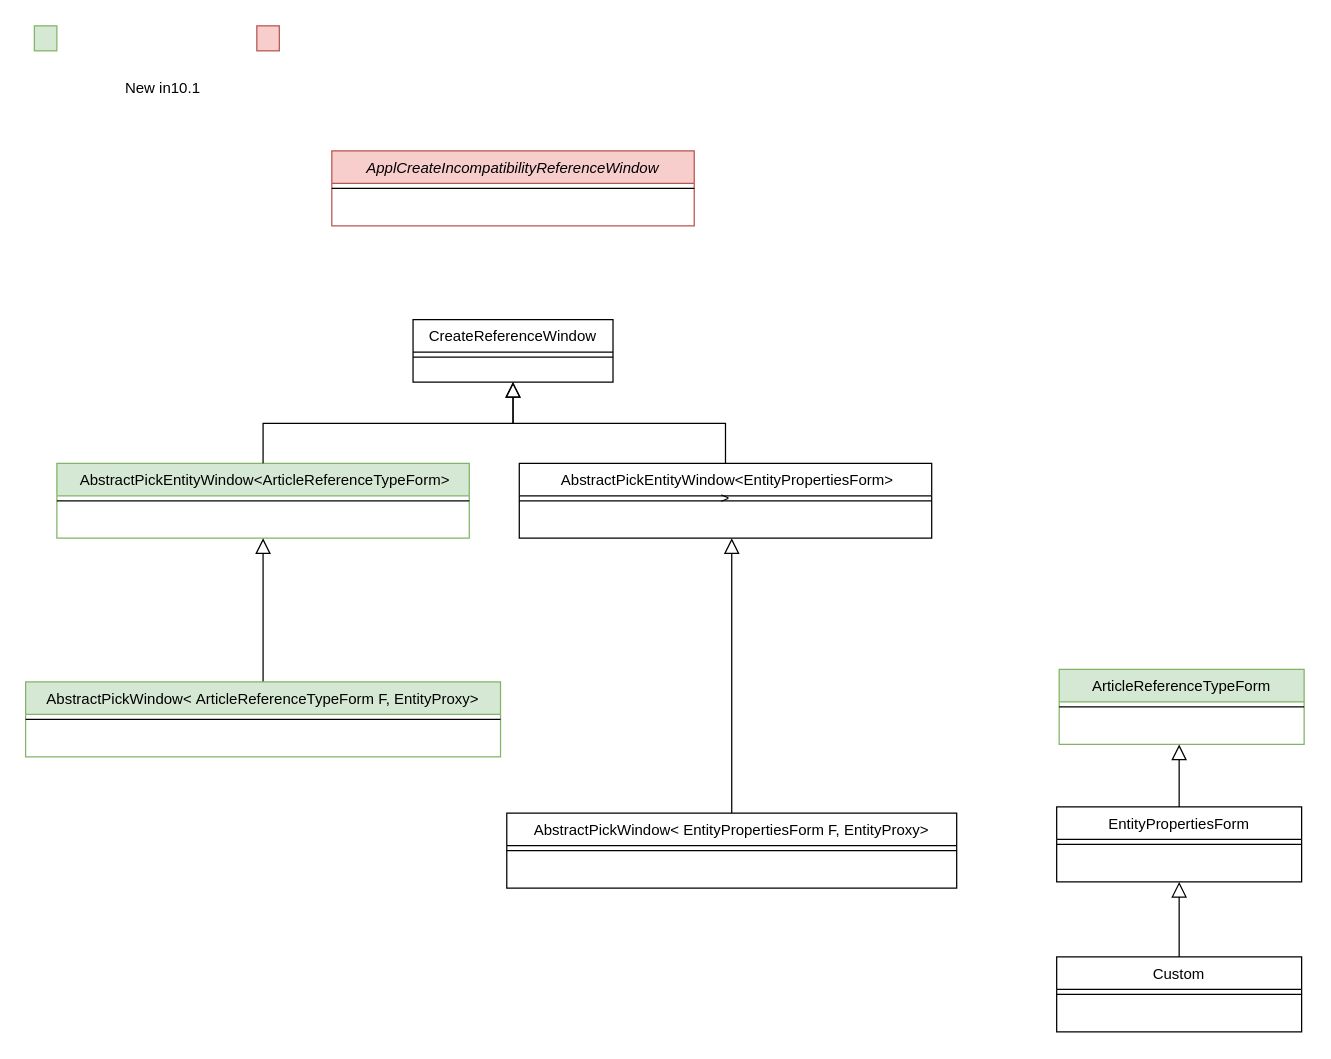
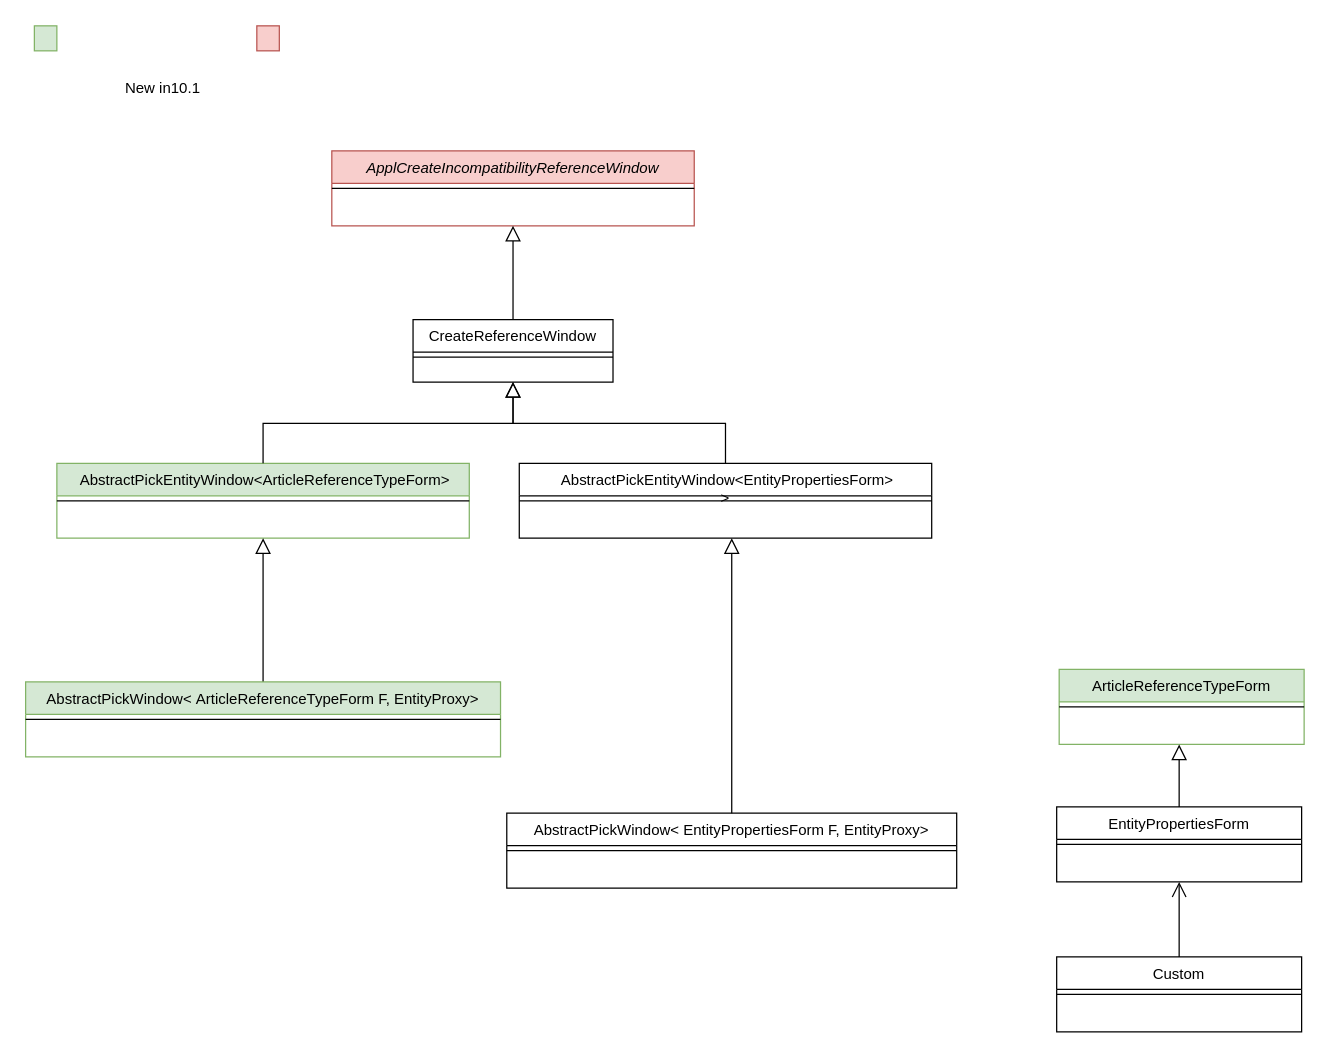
edge "CreateReferenceWindow" -> "ApplCreateIncompatibilityReferenceWindow": added
edge "Custom" -> "EntityPropertiesForm": arrowhead block -> open
